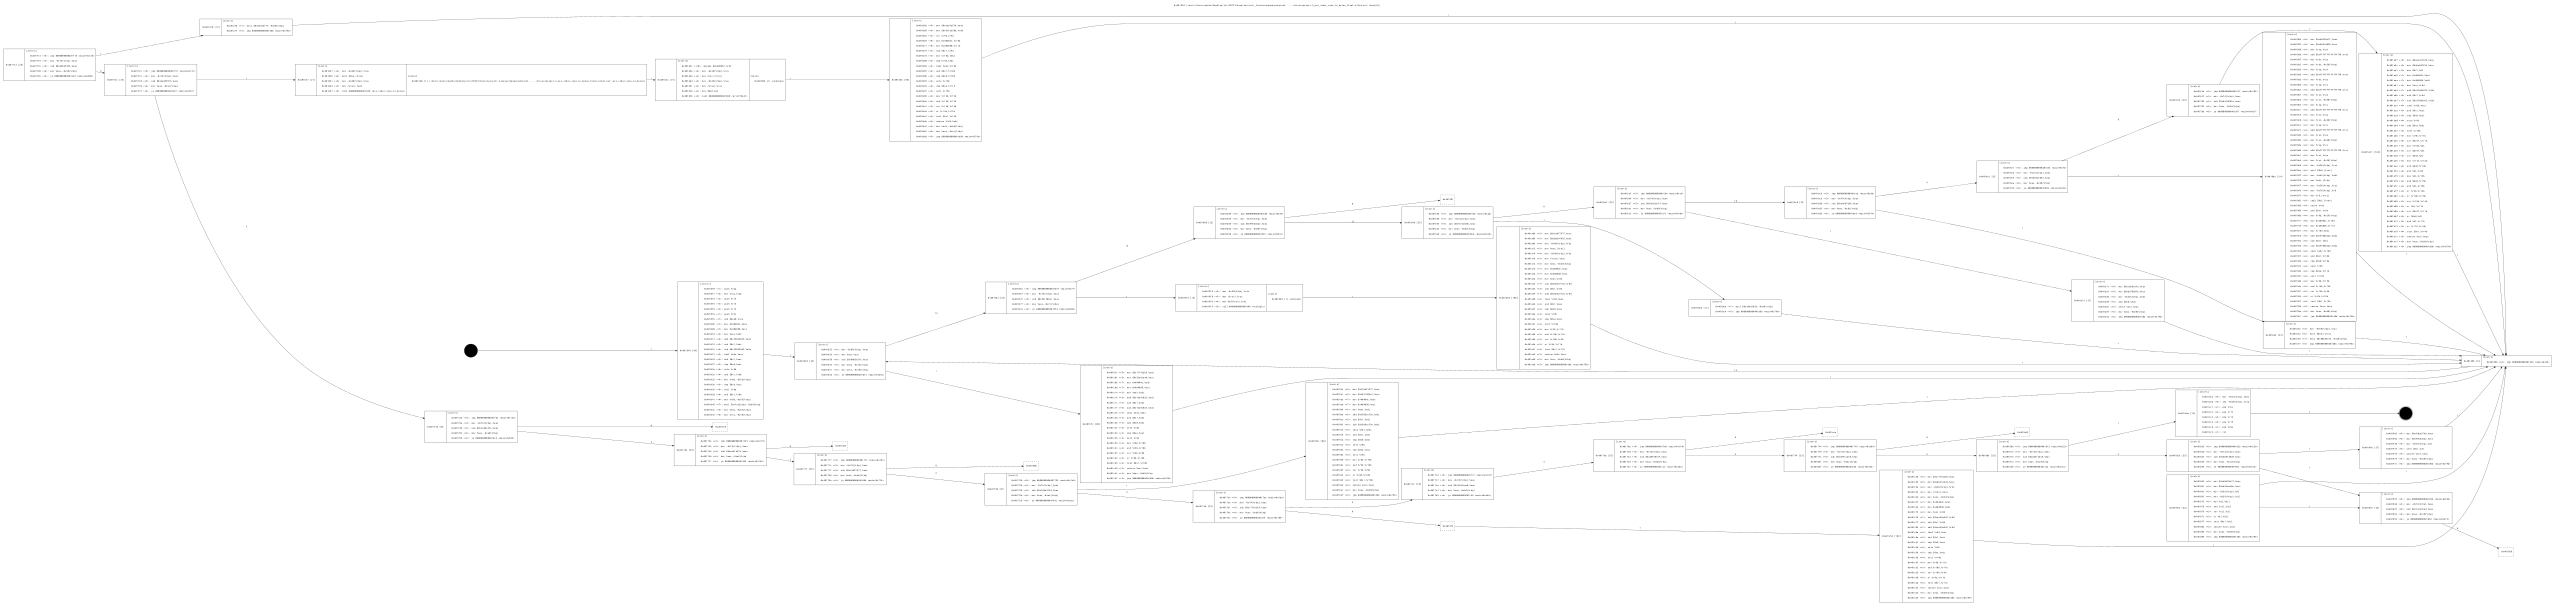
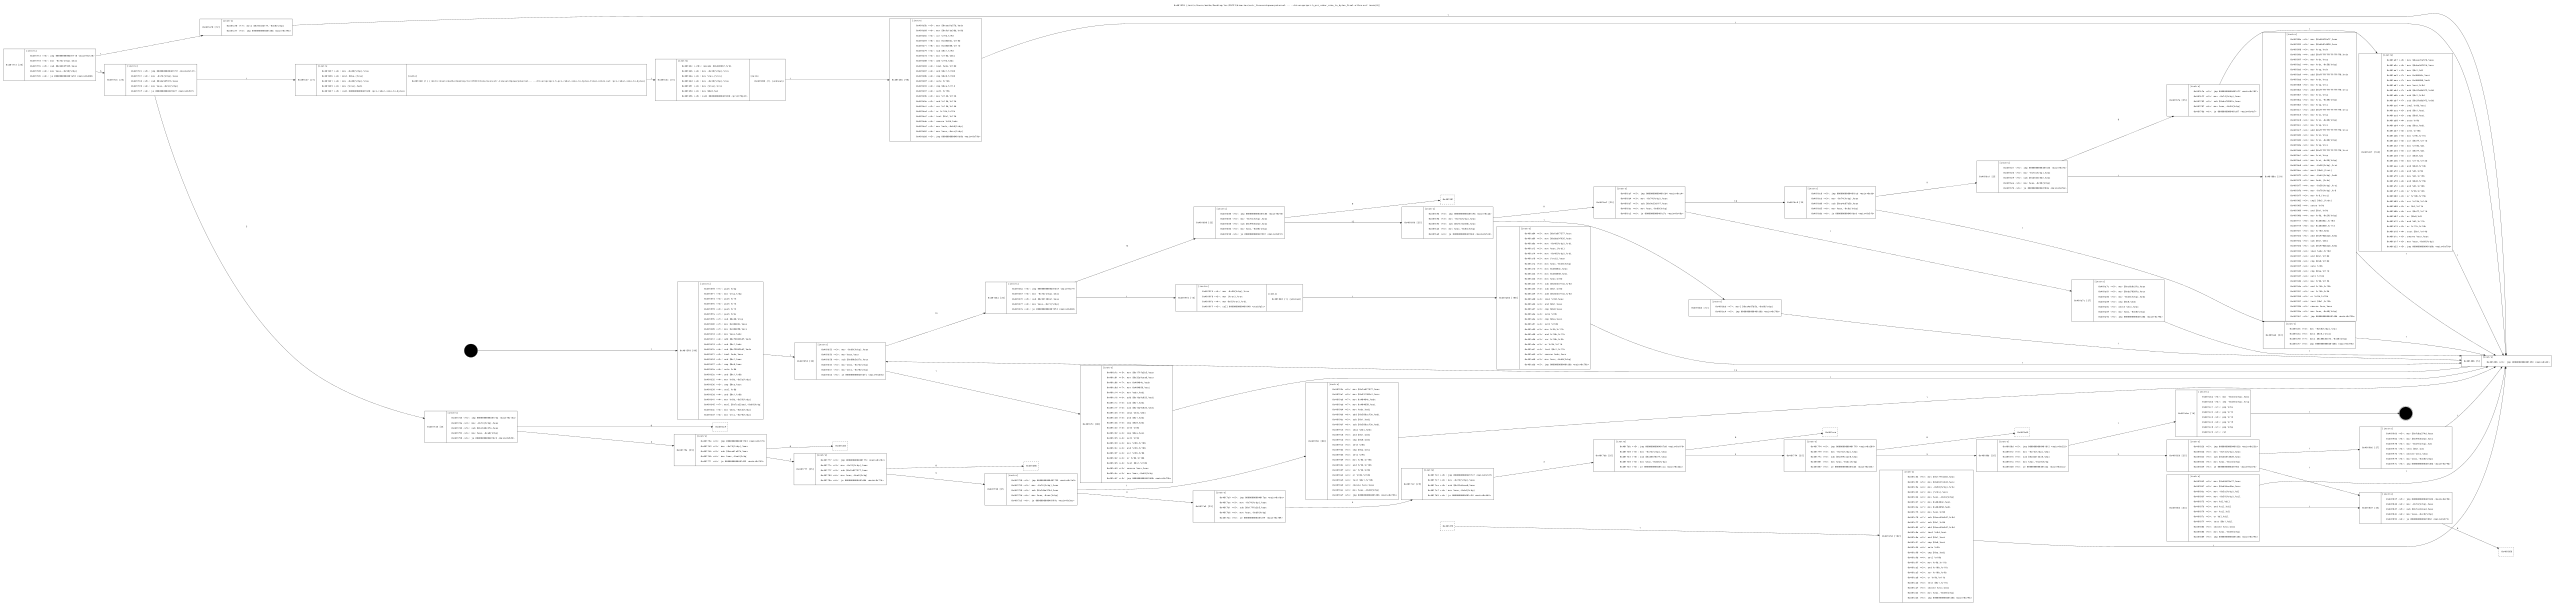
edge "0x4017a9 [25]" -> "0x401d79": removed, label "0"
